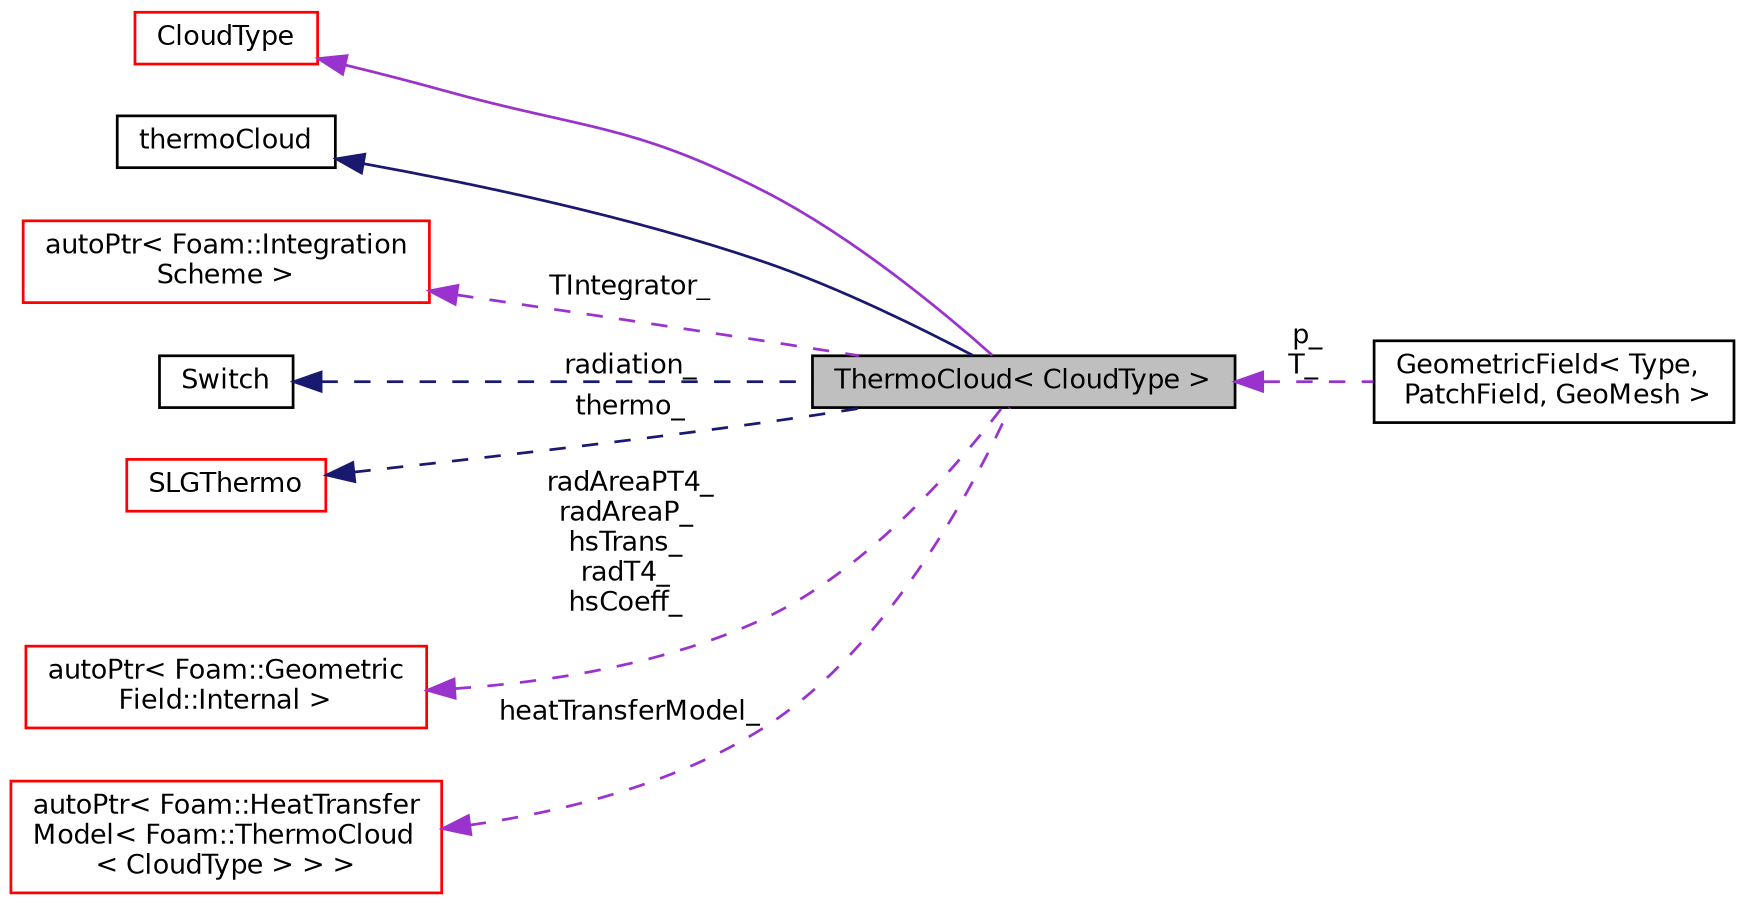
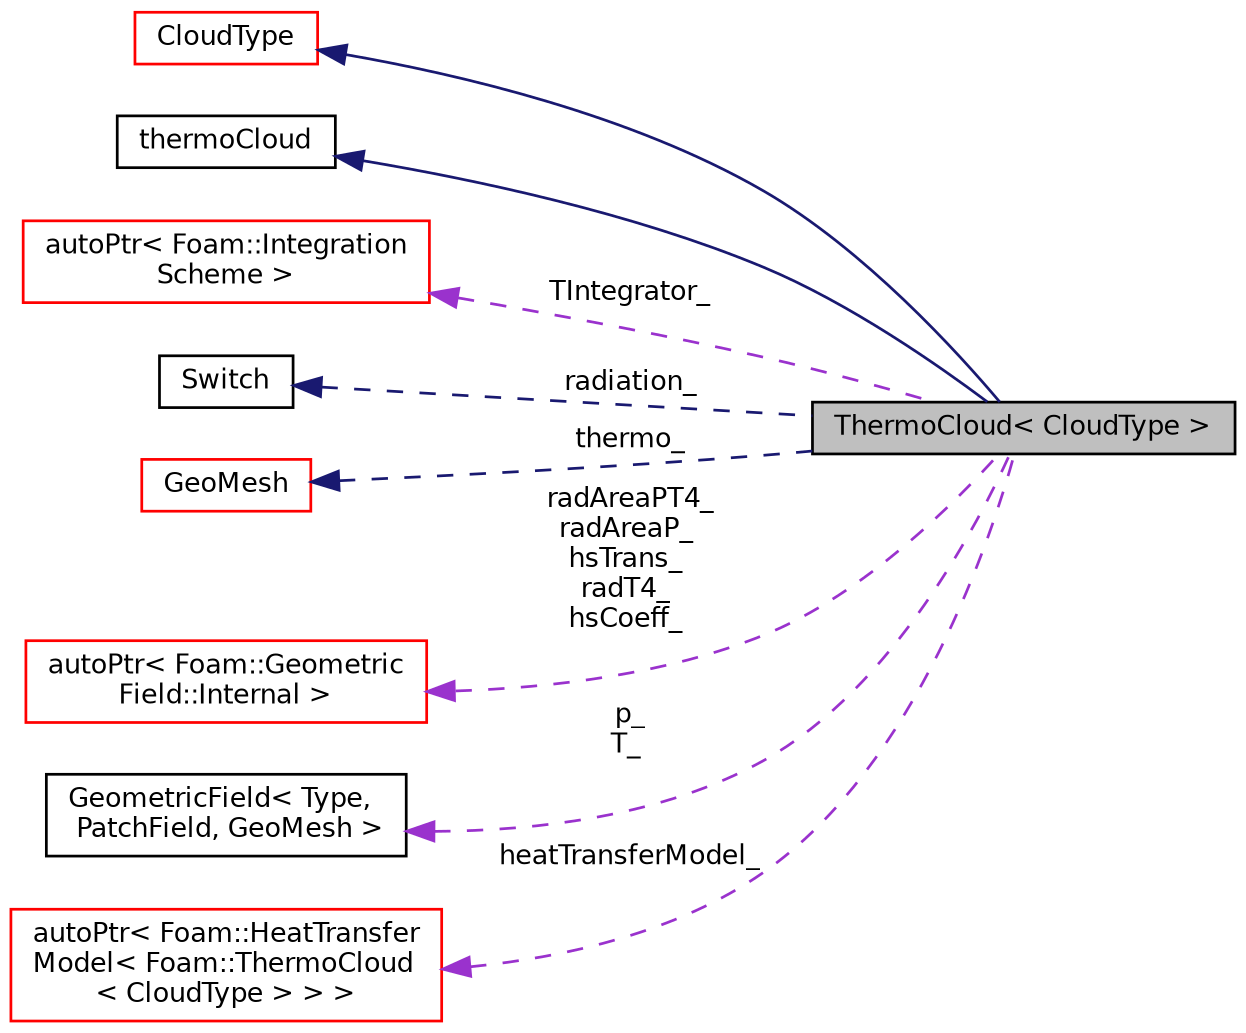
edge "ThermoCloud< CloudType >" -> "CloudType": color darkorchid3 -> midnightblue
edge "GeometricField< Type, PatchField, GeoMesh >" -> "ThermoCloud< CloudType >": reversed
node "SLGThermo": label "SLGThermo" -> "GeoMesh"
